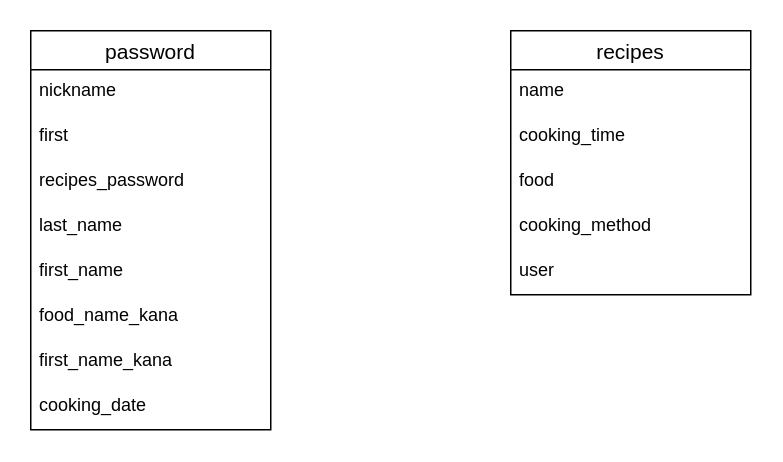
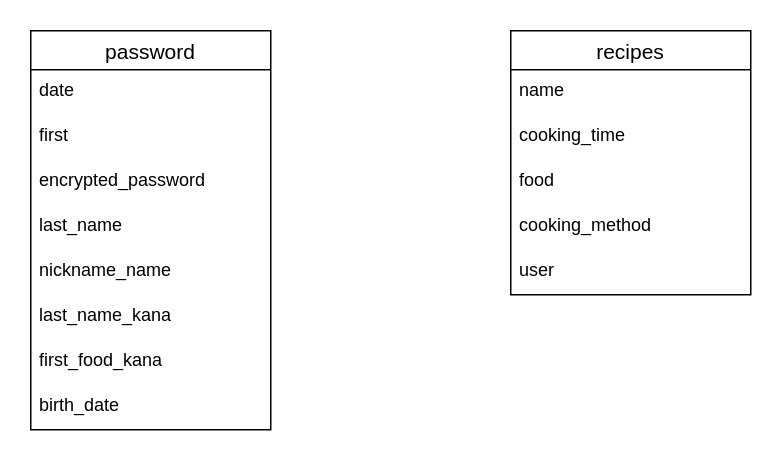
node "nickname": label "nickname" -> "date"
node "recipes_password": label "recipes_password" -> "encrypted_password"
node "first_name": label "first_name" -> "nickname_name"
node "food_name_kana": label "food_name_kana" -> "last_name_kana"
node "first_name_kana": label "first_name_kana" -> "first_food_kana"
node "cooking_date": label "cooking_date" -> "birth_date"
